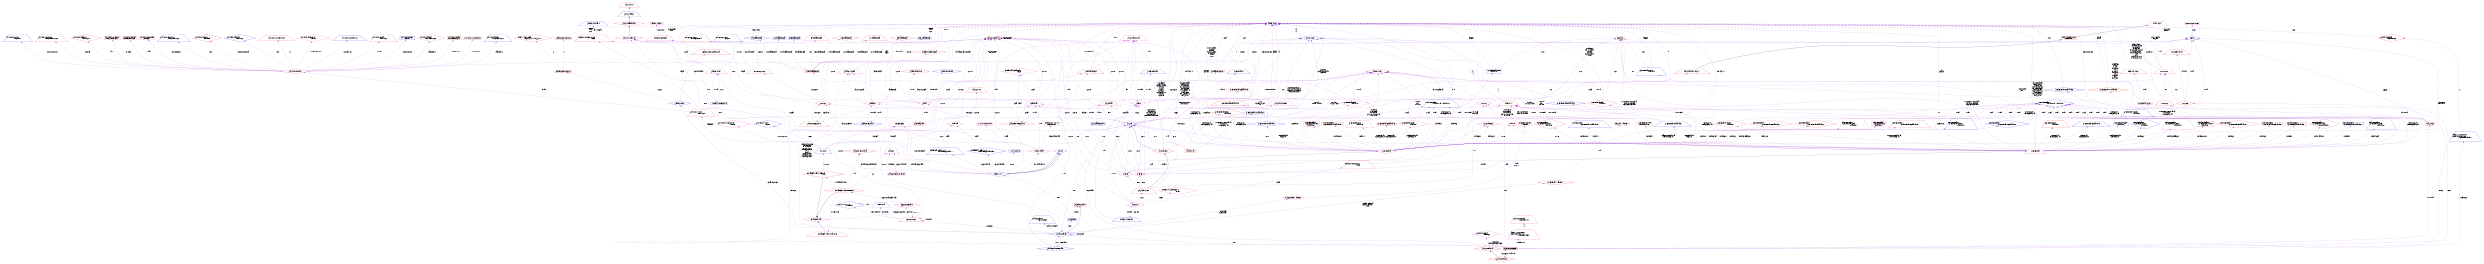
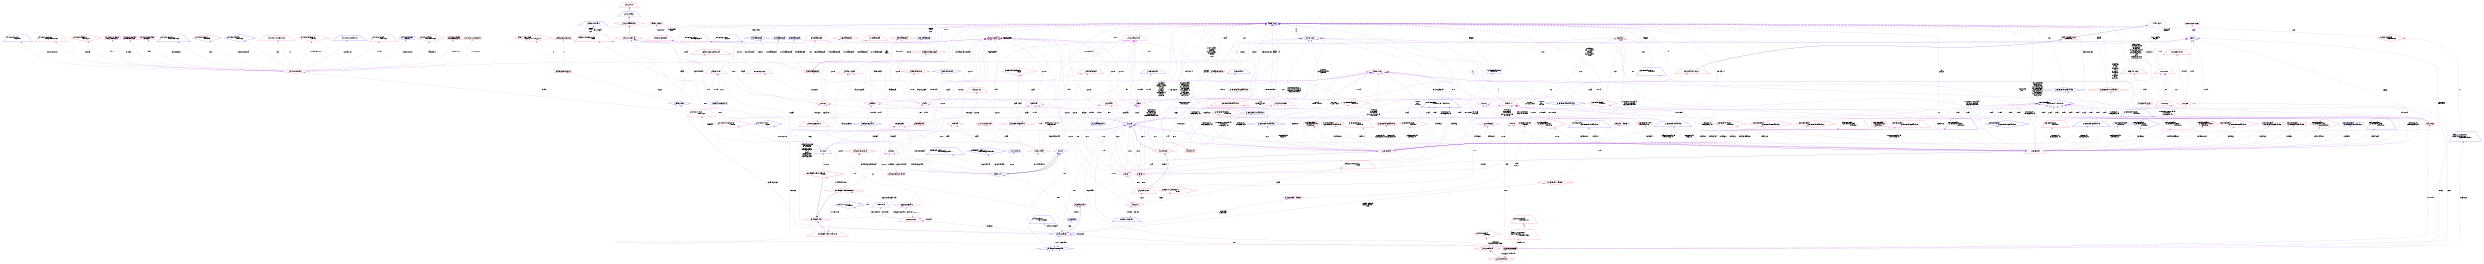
node "AP_Mission::Repeat _Relay_Command": removed
edge "AP_GPS_Backend" -> "AP_GPS": added, label "gps"
node "HALSITL::SITL_State ::gps_data": label "HALSITL::SITL_State ::gps_data" -> "HALSITL::SITL_State ::nav_data"
